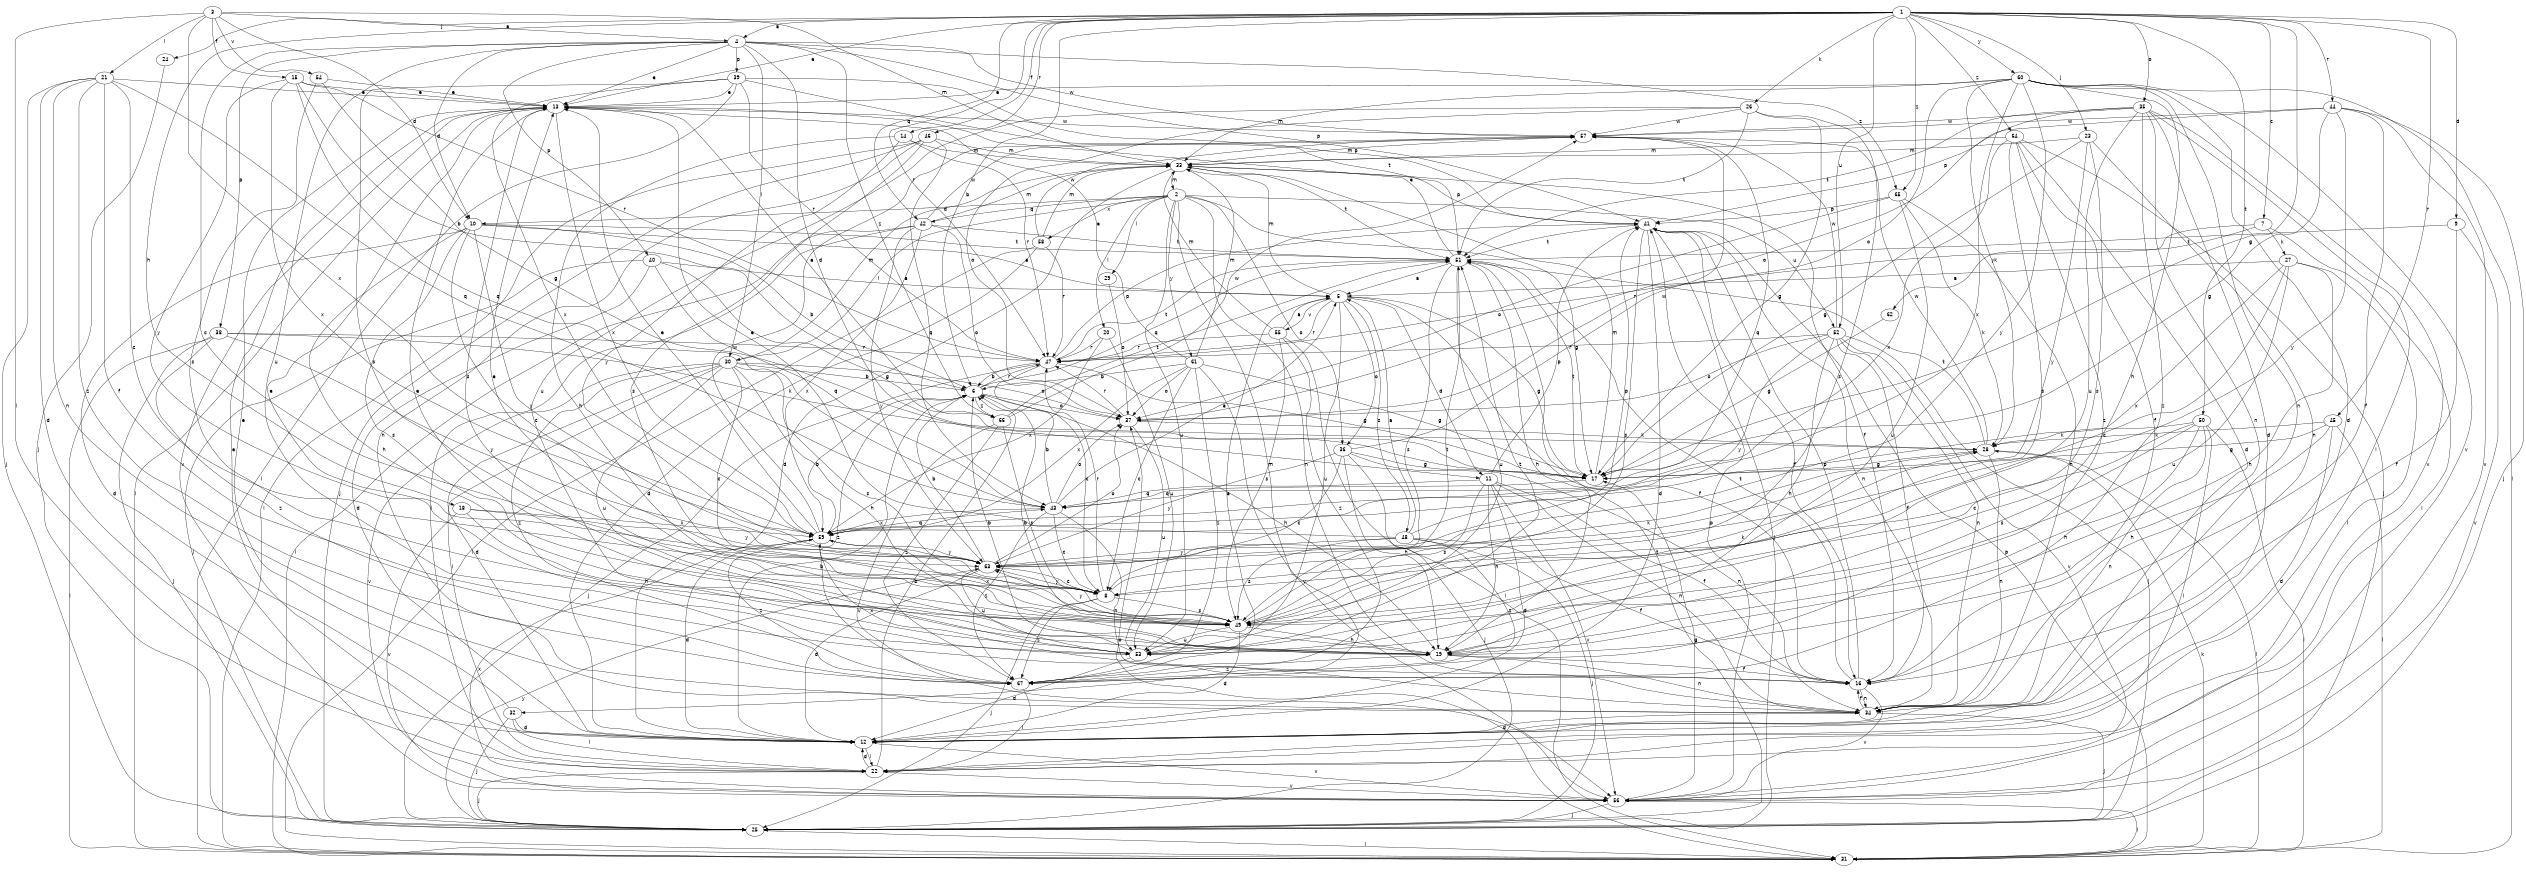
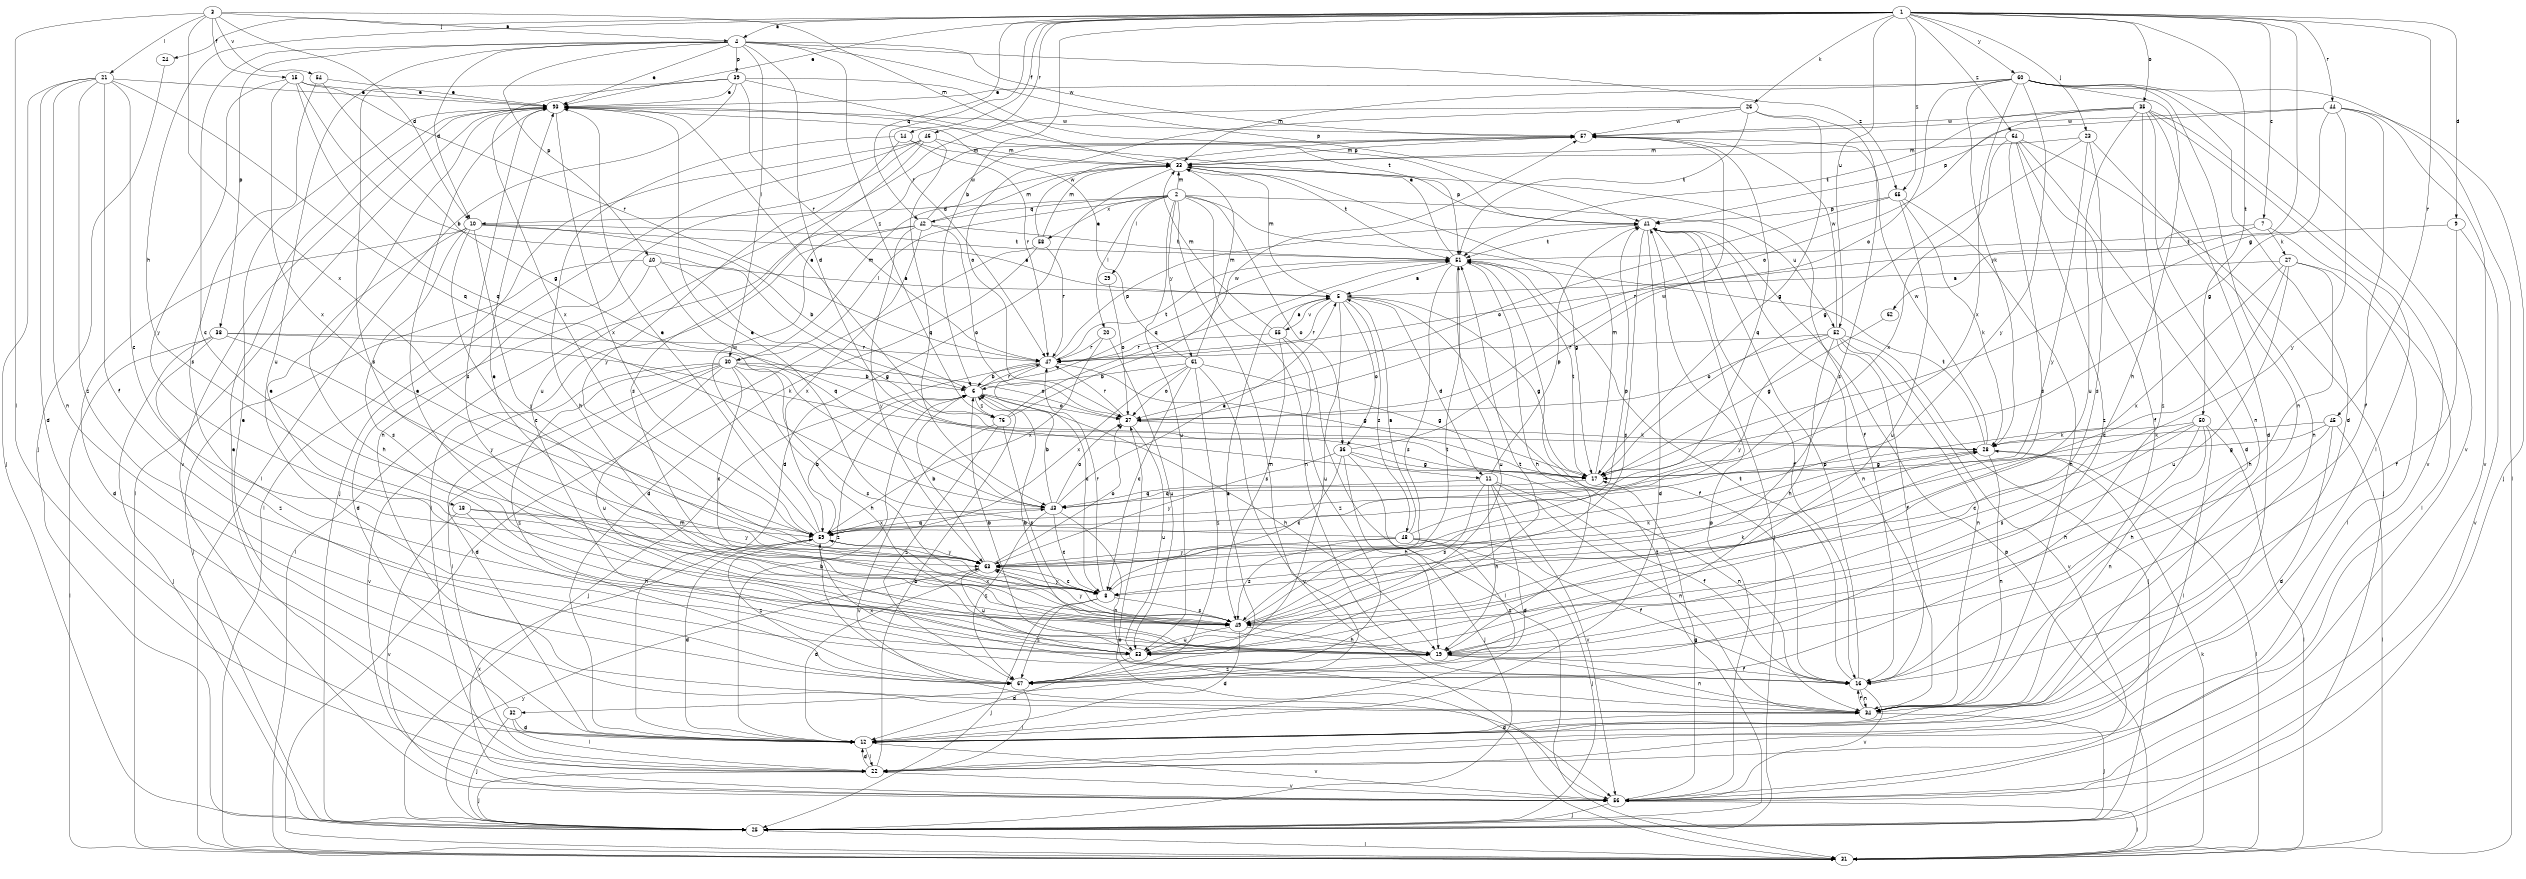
node "13": label "13" -> "93"
edge "33" -> "2": reversed
node "66": label "66" -> "76"
edge "18" -> "59": label "x" -> "m"
